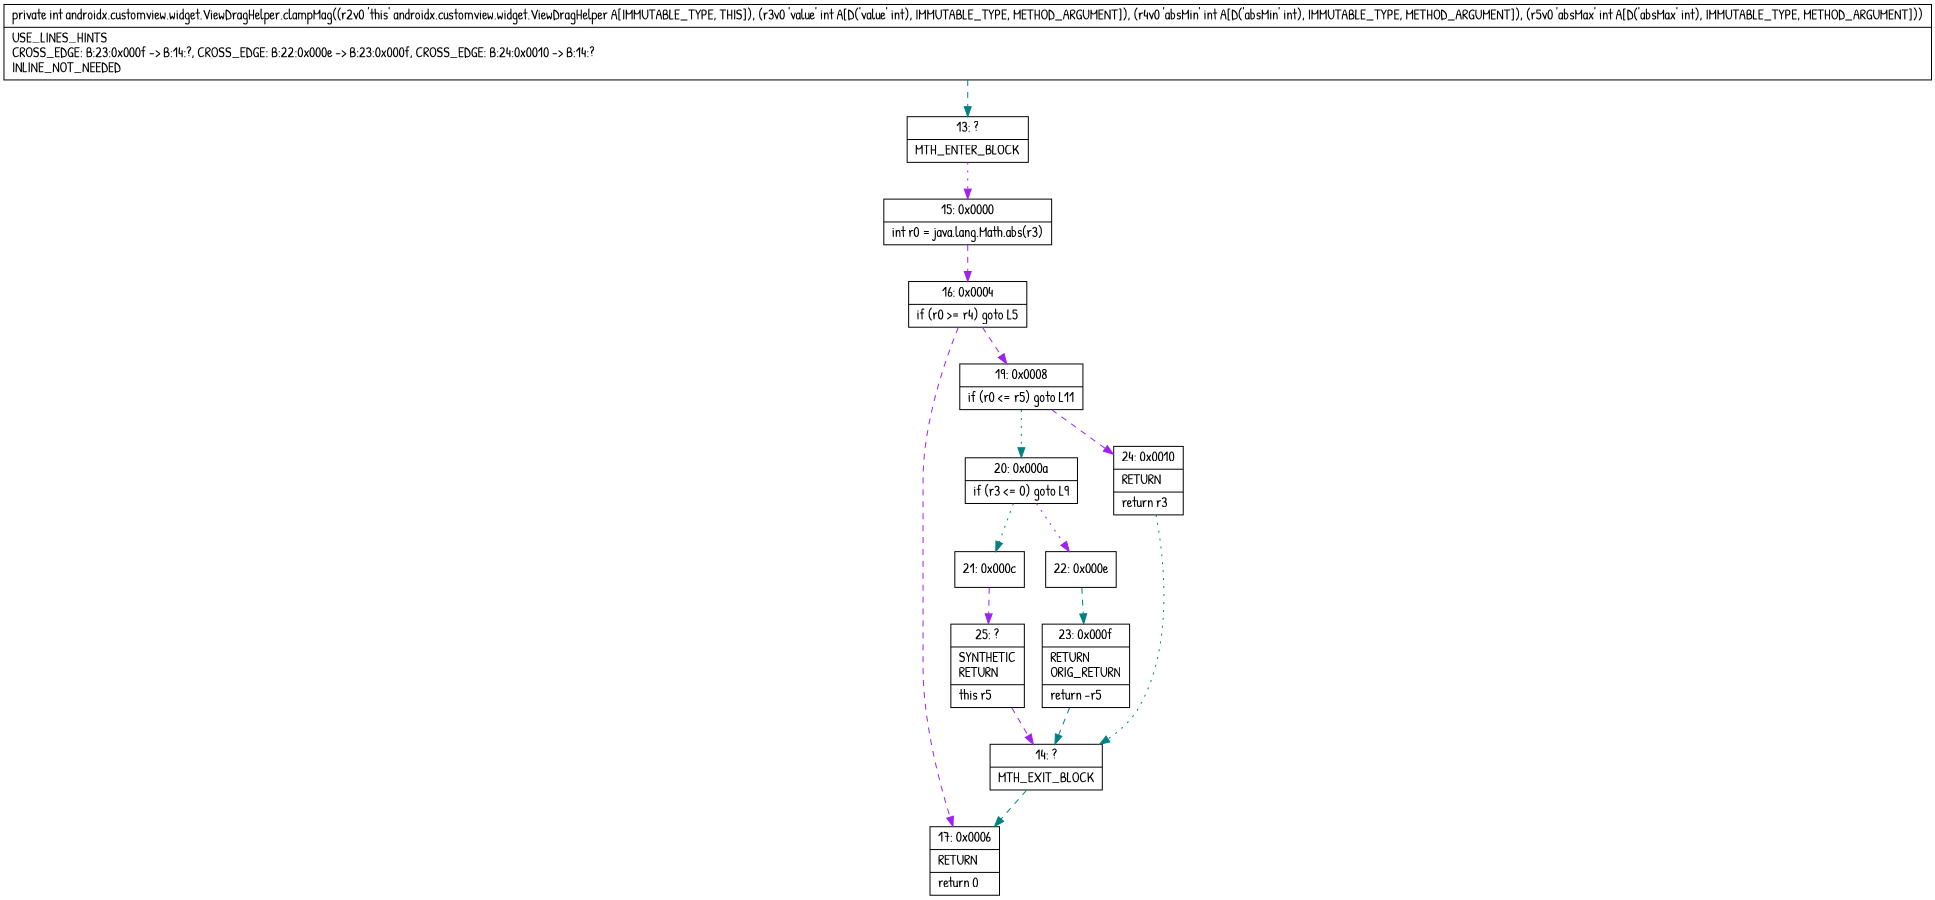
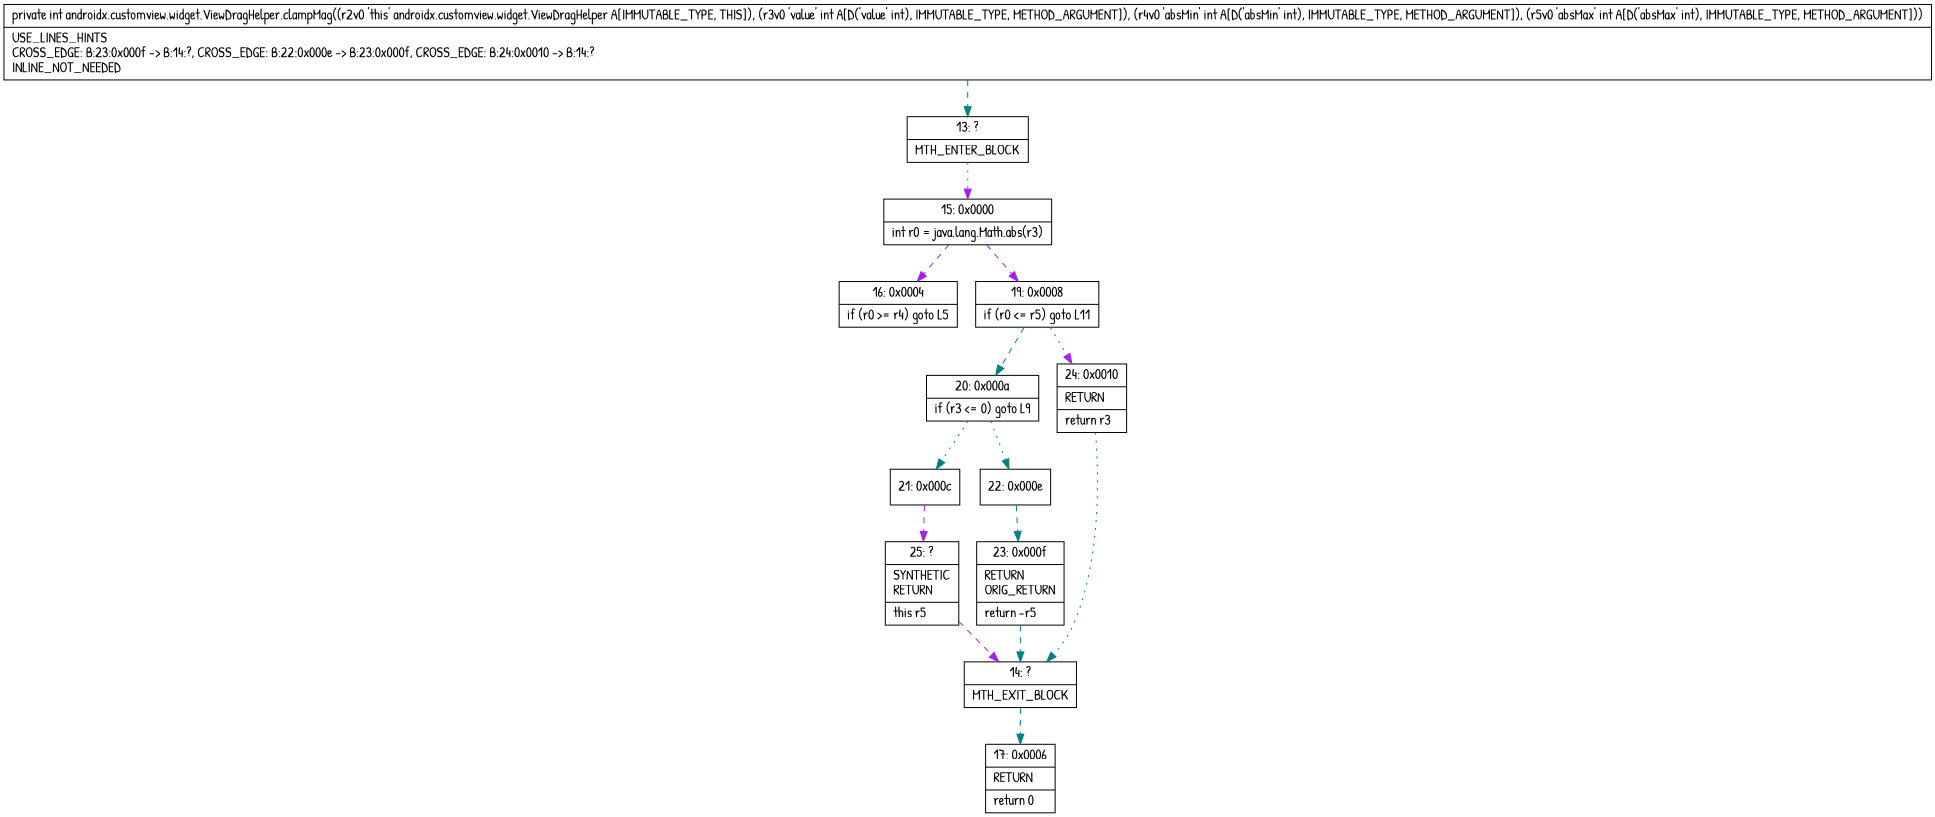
edge "16: 0x0004" -> "19: 0x0008": now "15: 0x0000" -> "19: 0x0008"
edge "19: 0x0008" -> "20: 0x000a": style dotted -> dashed
edge "19: 0x0008" -> "24: 0x0010": style dashed -> dotted
edge "20: 0x000a" -> "22: 0x000e": color purple -> teal
edge "16: 0x0004" -> "17: 0x0006": removed
